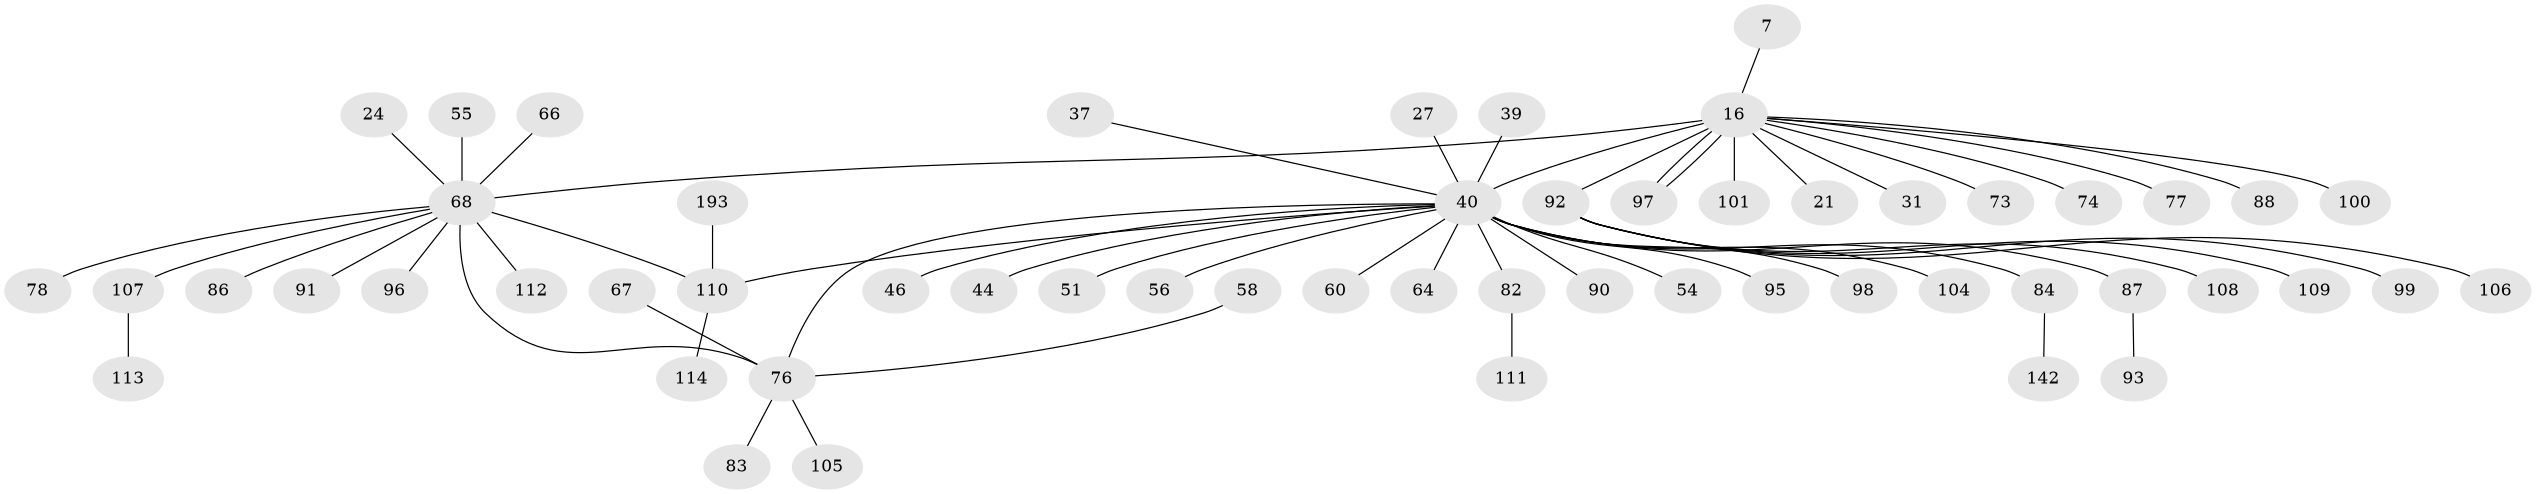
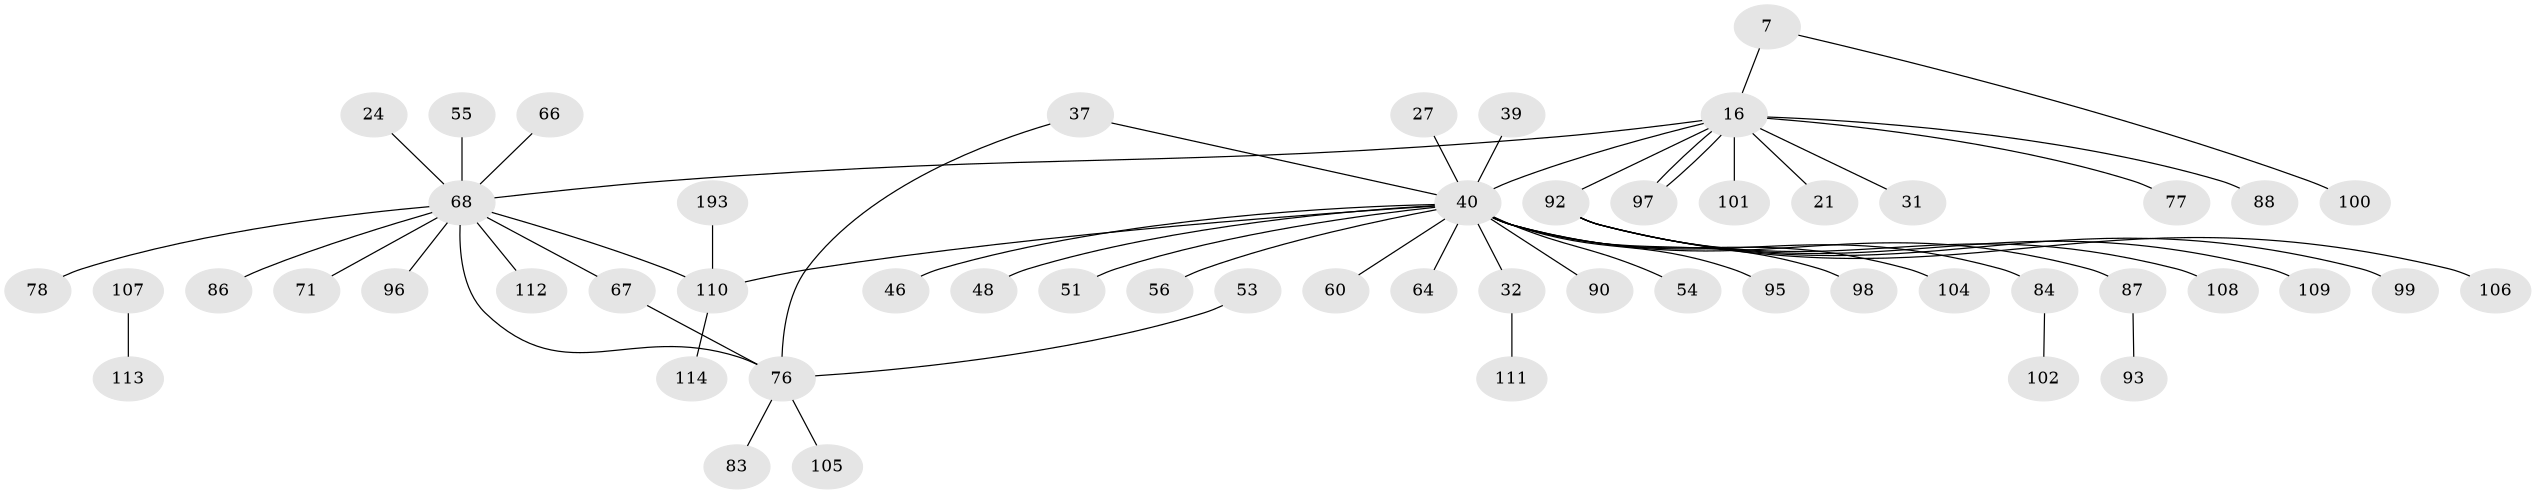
edge "16" -- "100": now "7" -- "100"
node "73": removed
node "74": removed
edge "40" -- "76": now "37" -- "76"
edge "68" -- "107": now "68" -- "67"
node "91": label "91" -> "71"
node "44": label "44" -> "48"
node "58": label "58" -> "53"
node "82": label "82" -> "32"
node "142": label "142" -> "102"
